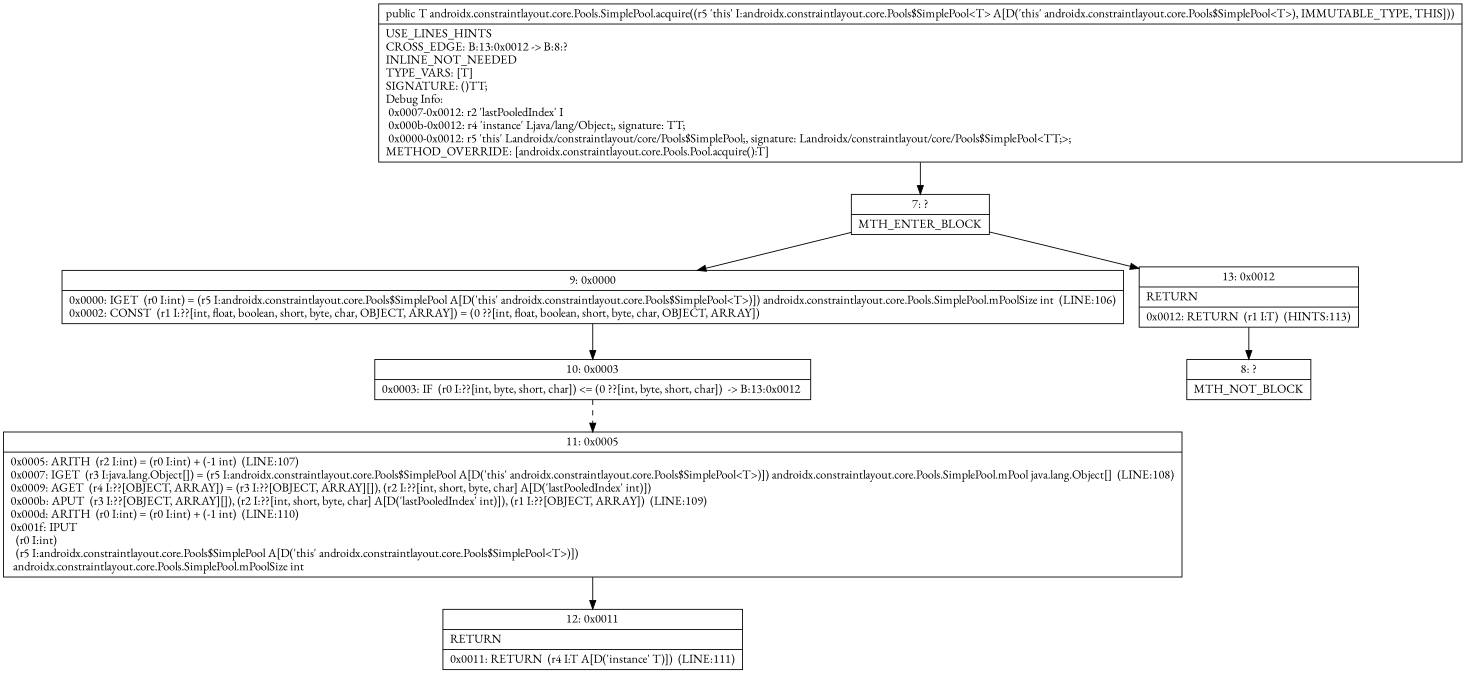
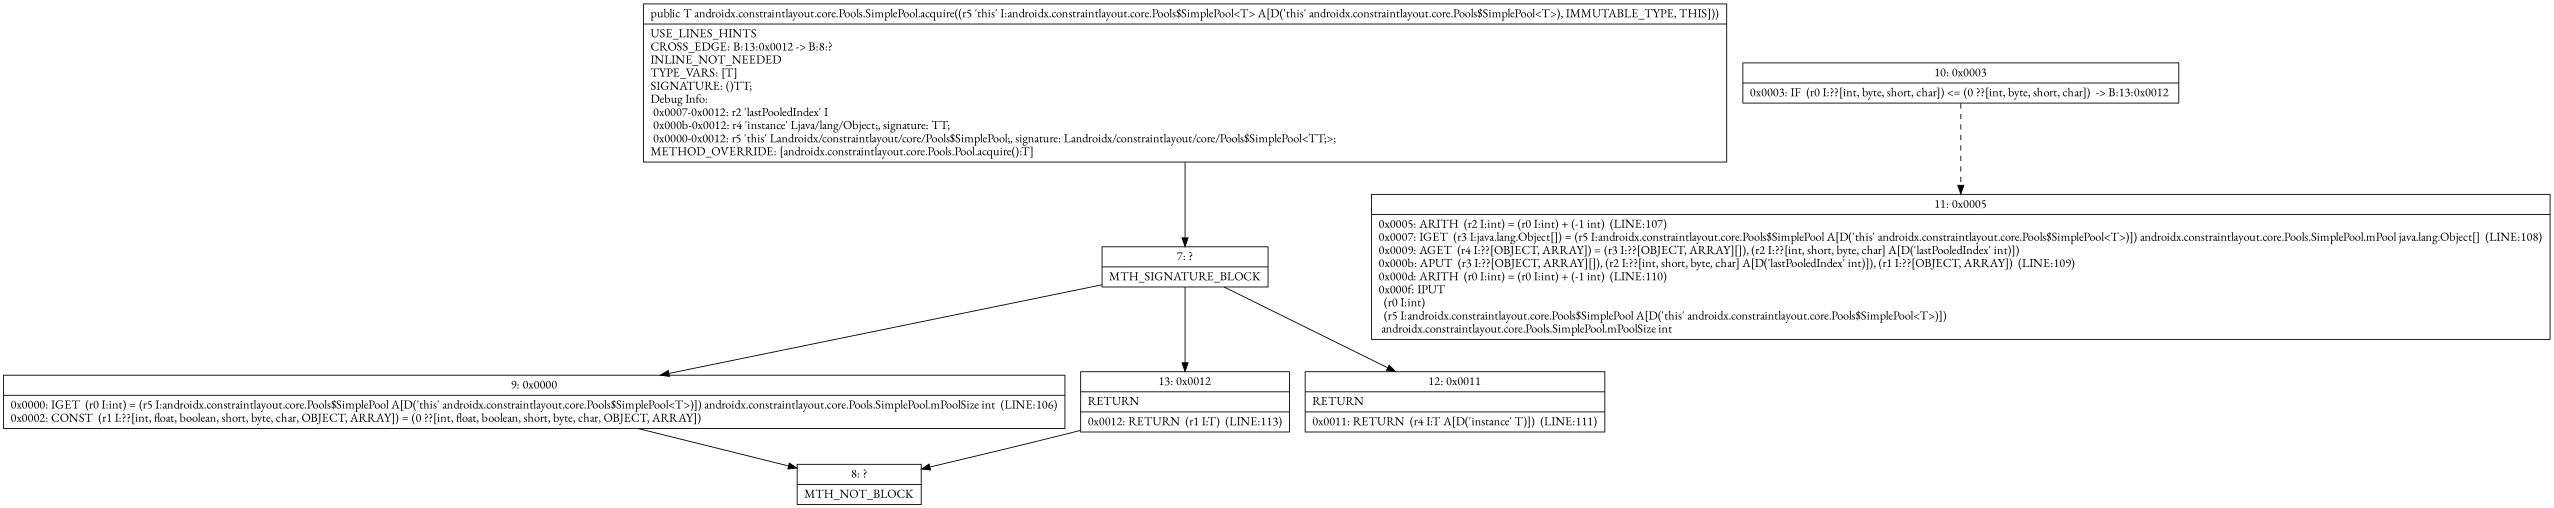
node "7: ?": text "MTH_ENTER_BLOCK" -> "MTH_SIGNATURE_BLOCK"
node "13: 0x0012": text "0x0012: RETURN  (r1 I:T)  (HINTS:113)" -> "0x0012: RETURN  (r1 I:T)  (LINE:113)"
edge "9: 0x0000" -> "10: 0x0003": now "9: 0x0000" -> "8: ?"
node "11: 0x0005": text "0x001f: IPUT" -> "0x000f: IPUT"
edge "11: 0x0005" -> "12: 0x0011": now "7: ?" -> "12: 0x0011"
